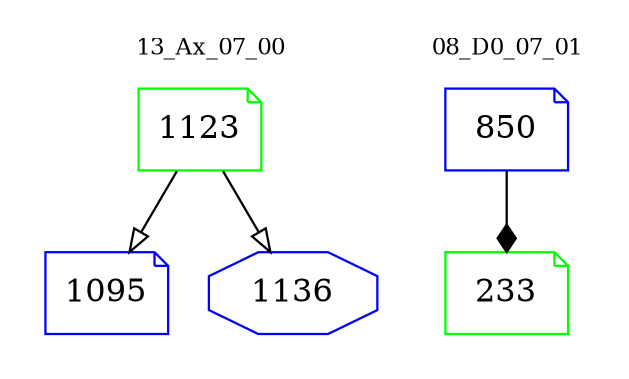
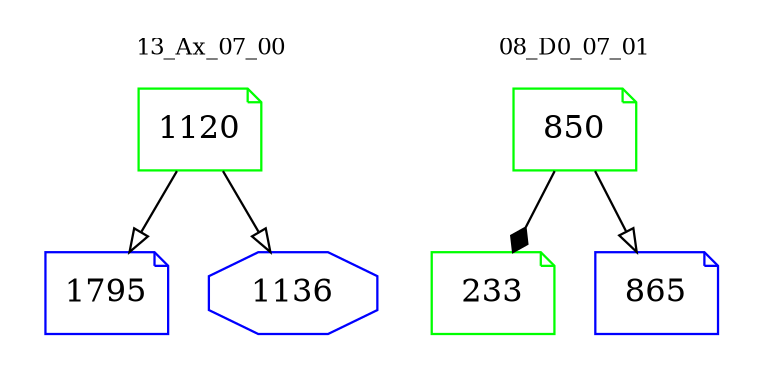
node "1123": label "1123" -> "1120"
node "850": color blue -> green
node "1095": label "1095" -> "1795"
node "865": added
